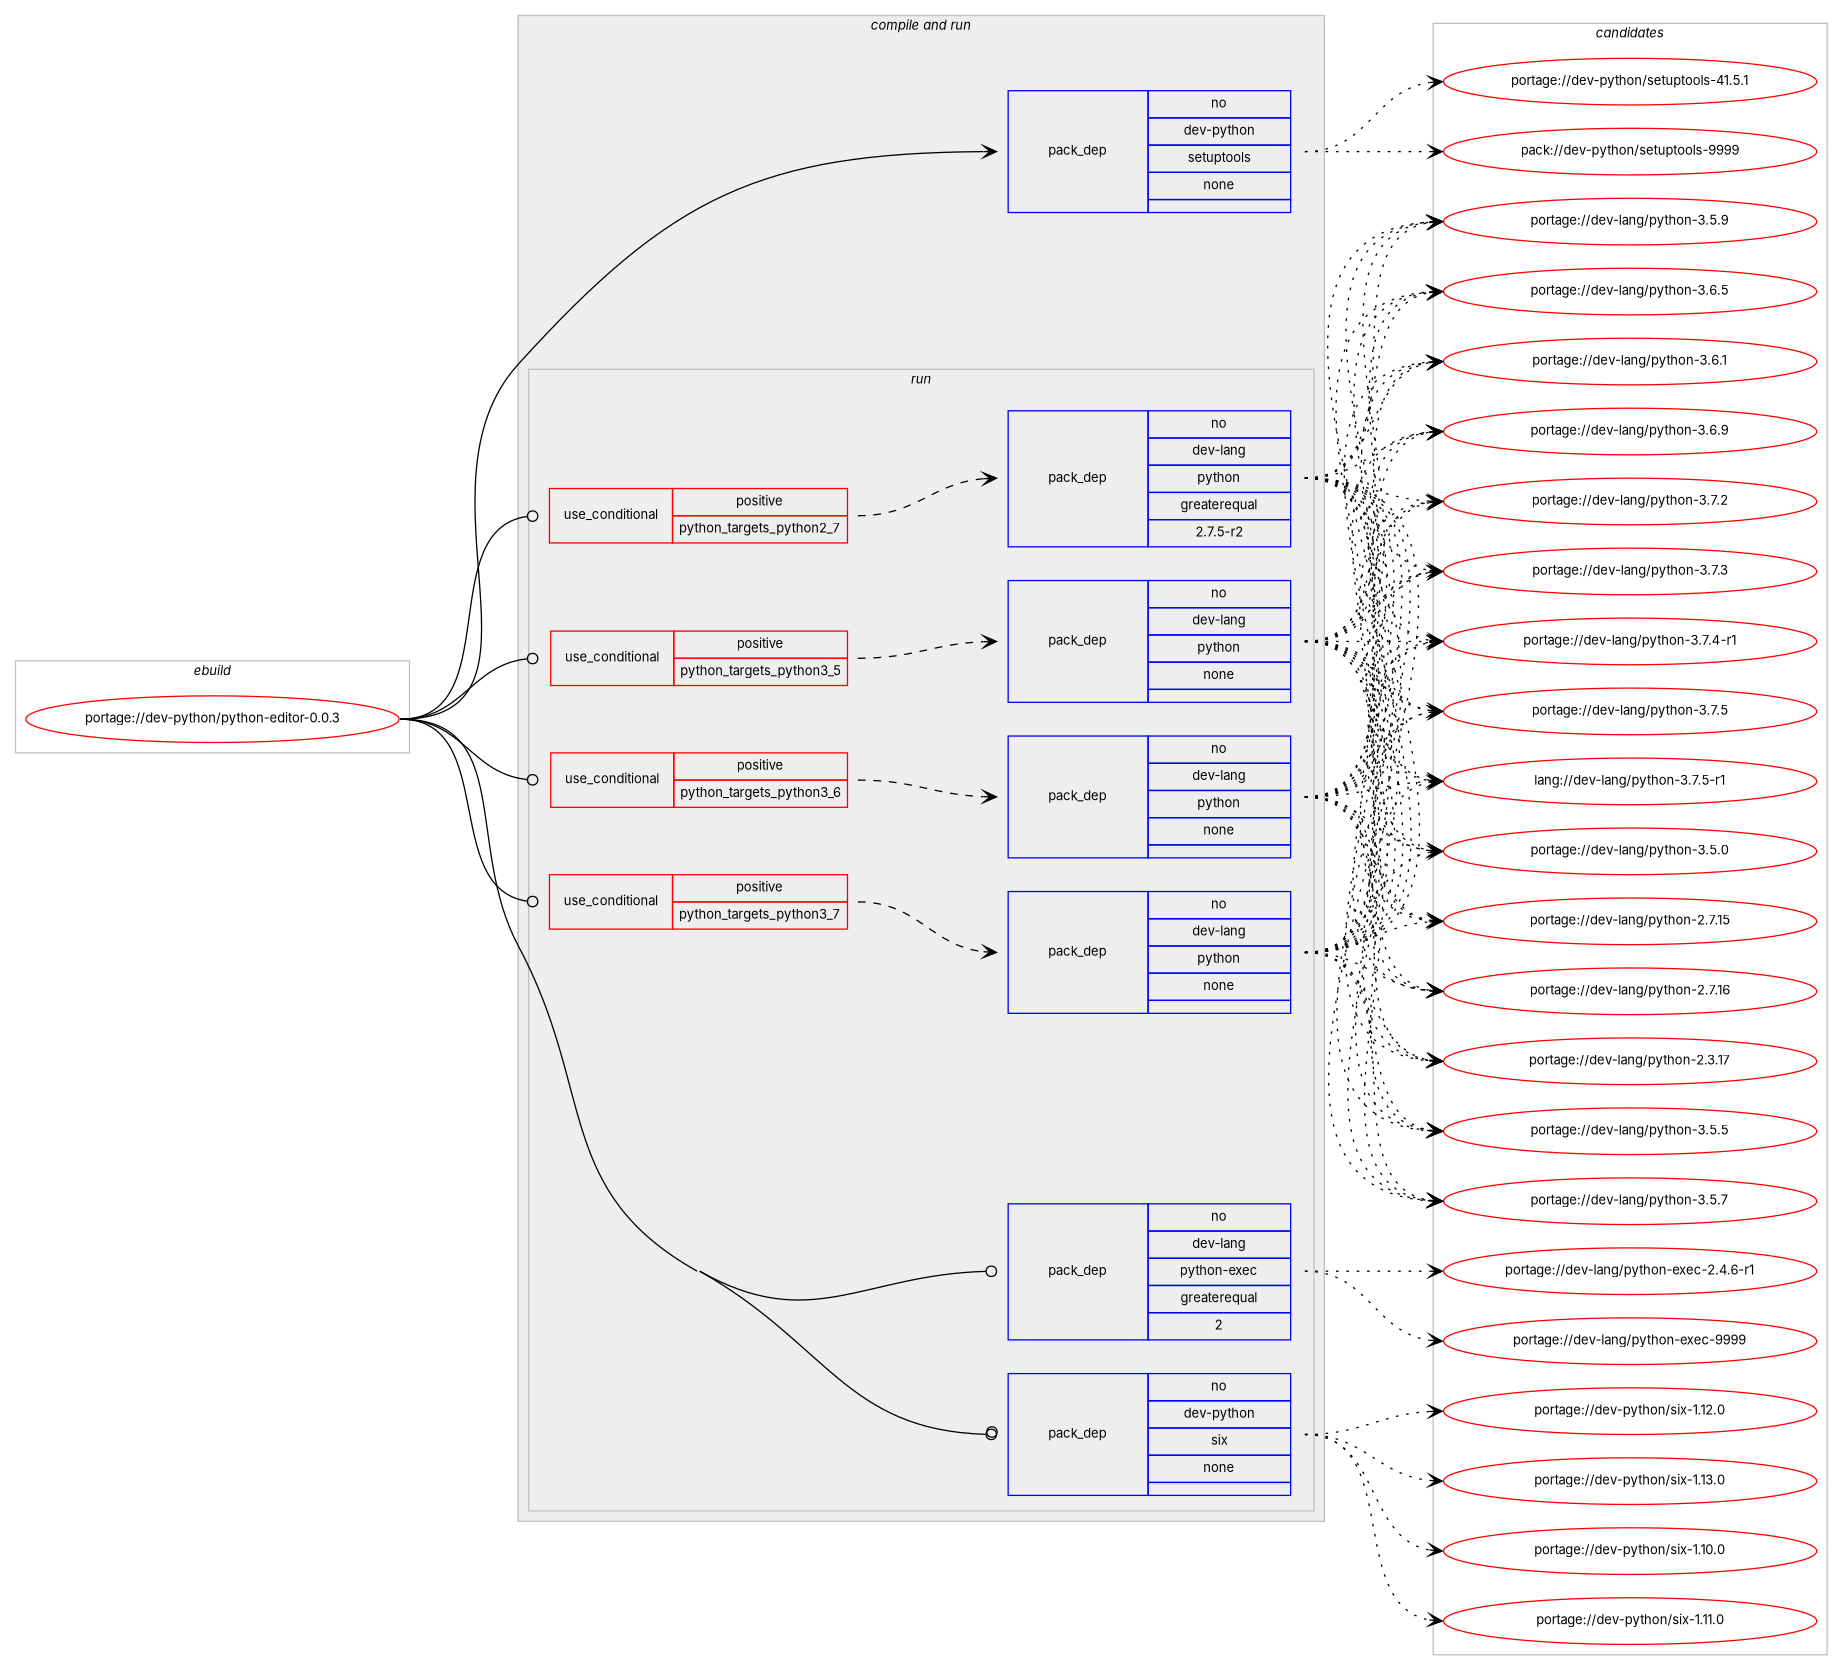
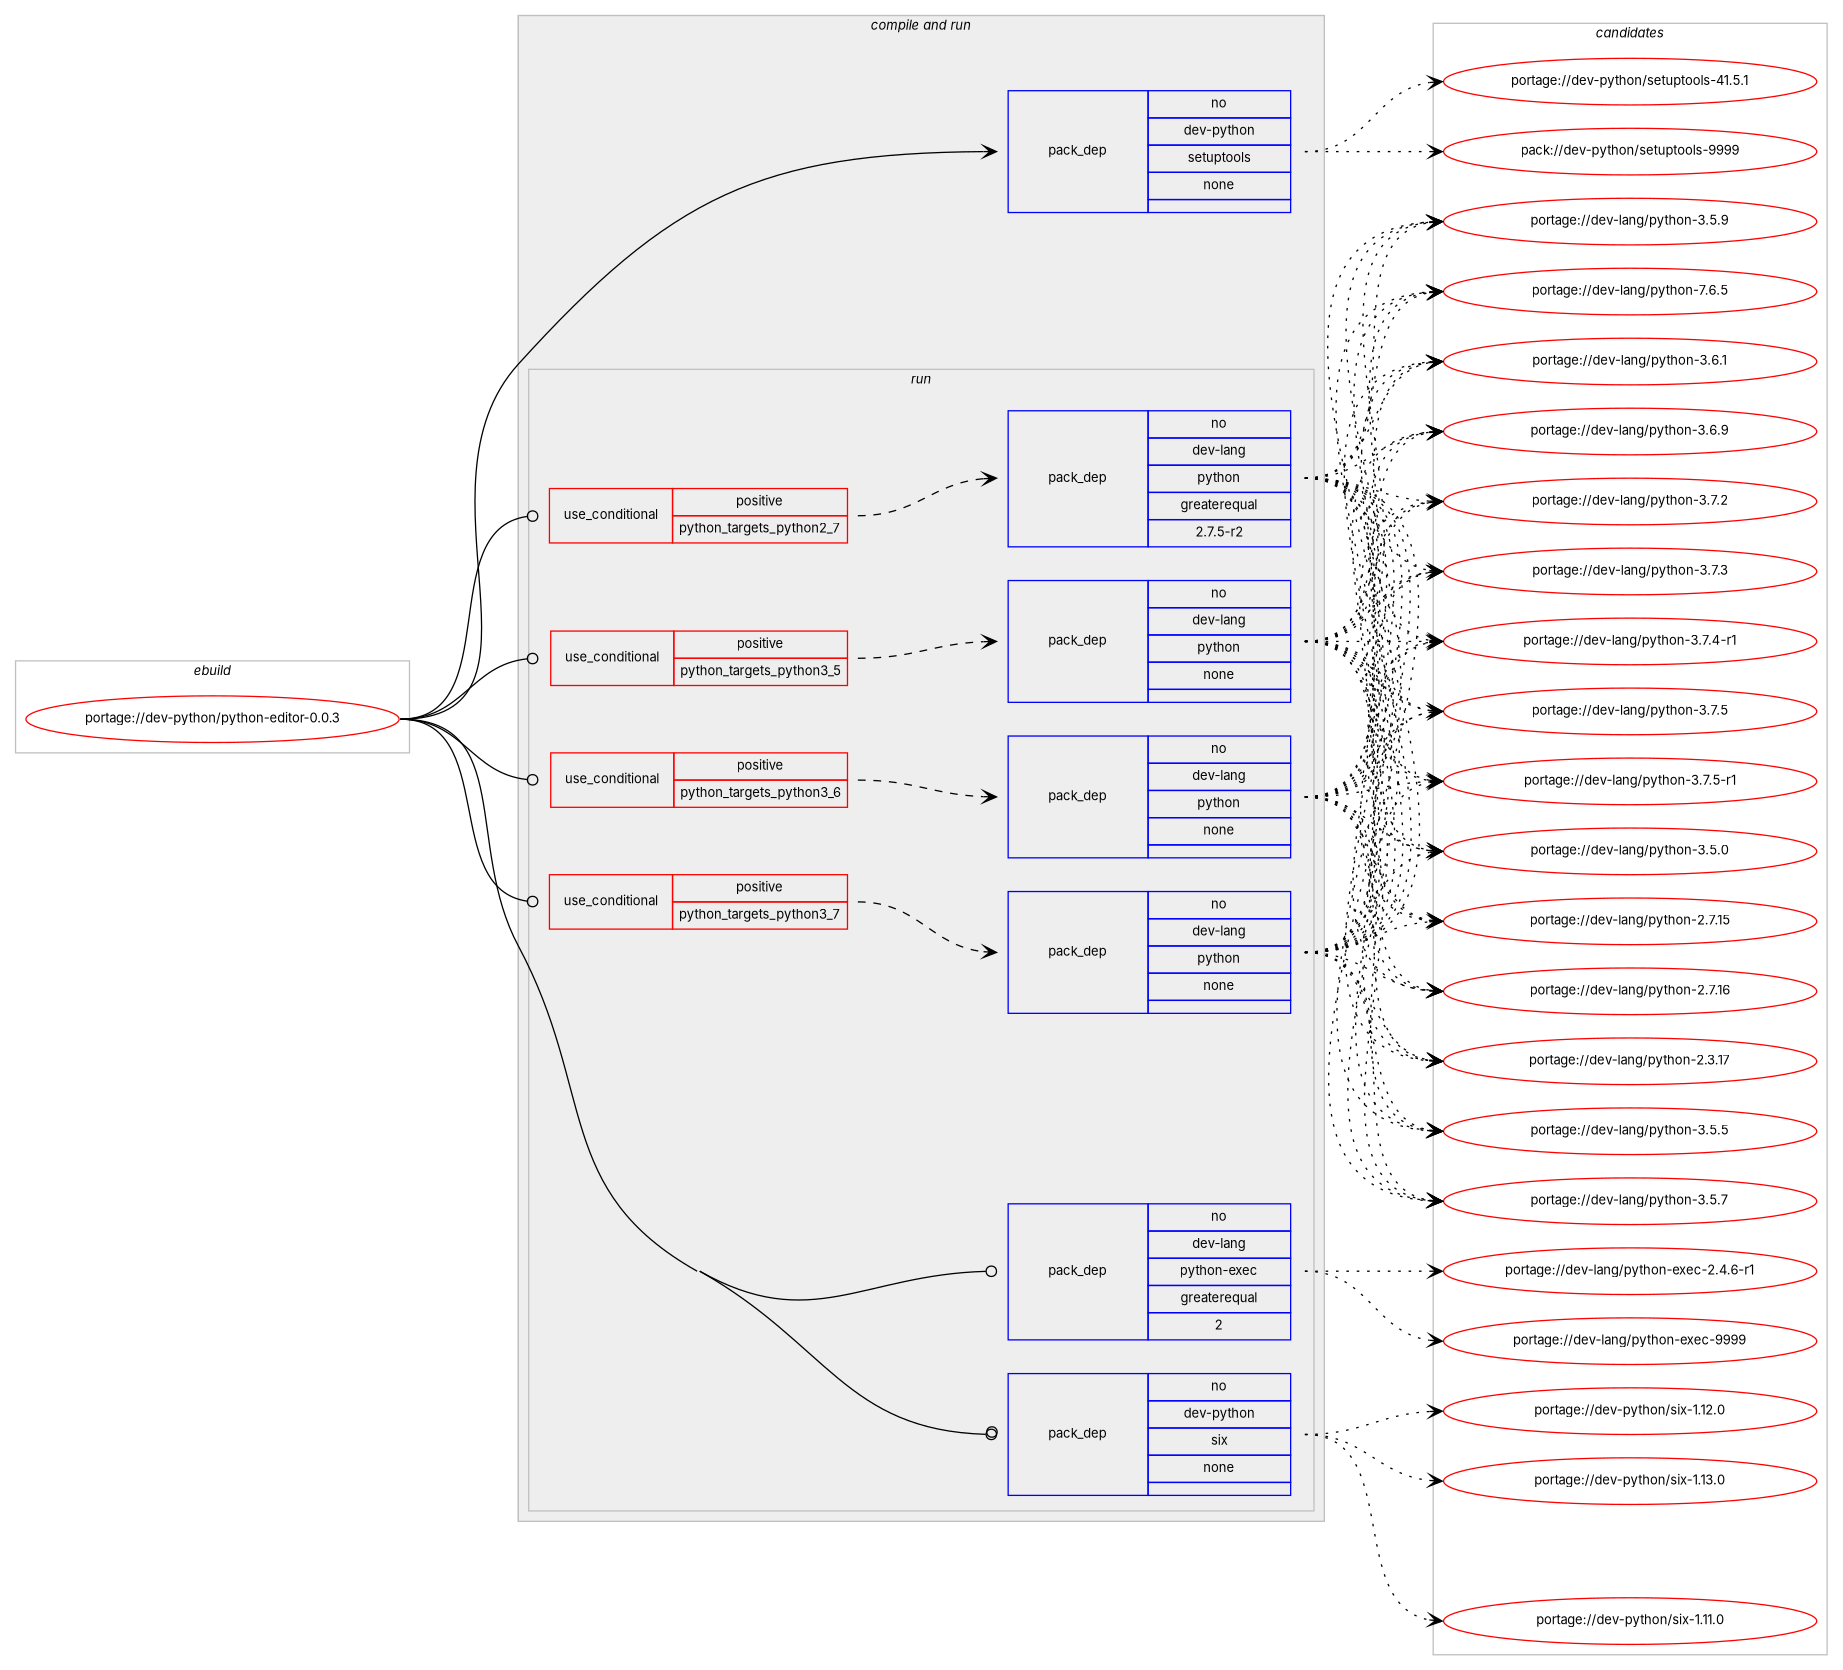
node "portage://dev-lang/python-3.6.5": label "portage://dev-lang/python-3.6.5" -> "portage://dev-lang/python-7.6.5"
node "lang://dev-lang/python-3.7.5-r1": label "lang://dev-lang/python-3.7.5-r1" -> "portage://dev-lang/python-3.7.5-r1"
node "portage://dev-python/six-1.10.0": removed
